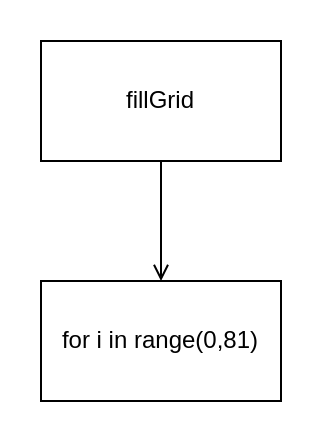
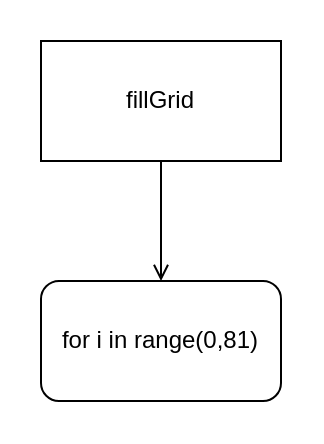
node "for i in range(0,81)": shape rectangle -> rounded rectangle
